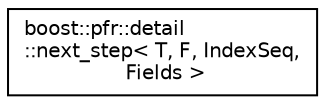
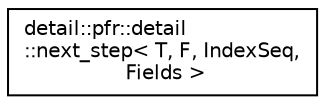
node "boost::pfr::detail ::next_step< T, F, IndexSeq, Fields >": label "boost::pfr::detail ::next_step< T, F, IndexSeq, Fields >" -> "detail::pfr::detail ::next_step< T, F, IndexSeq, Fields >"
